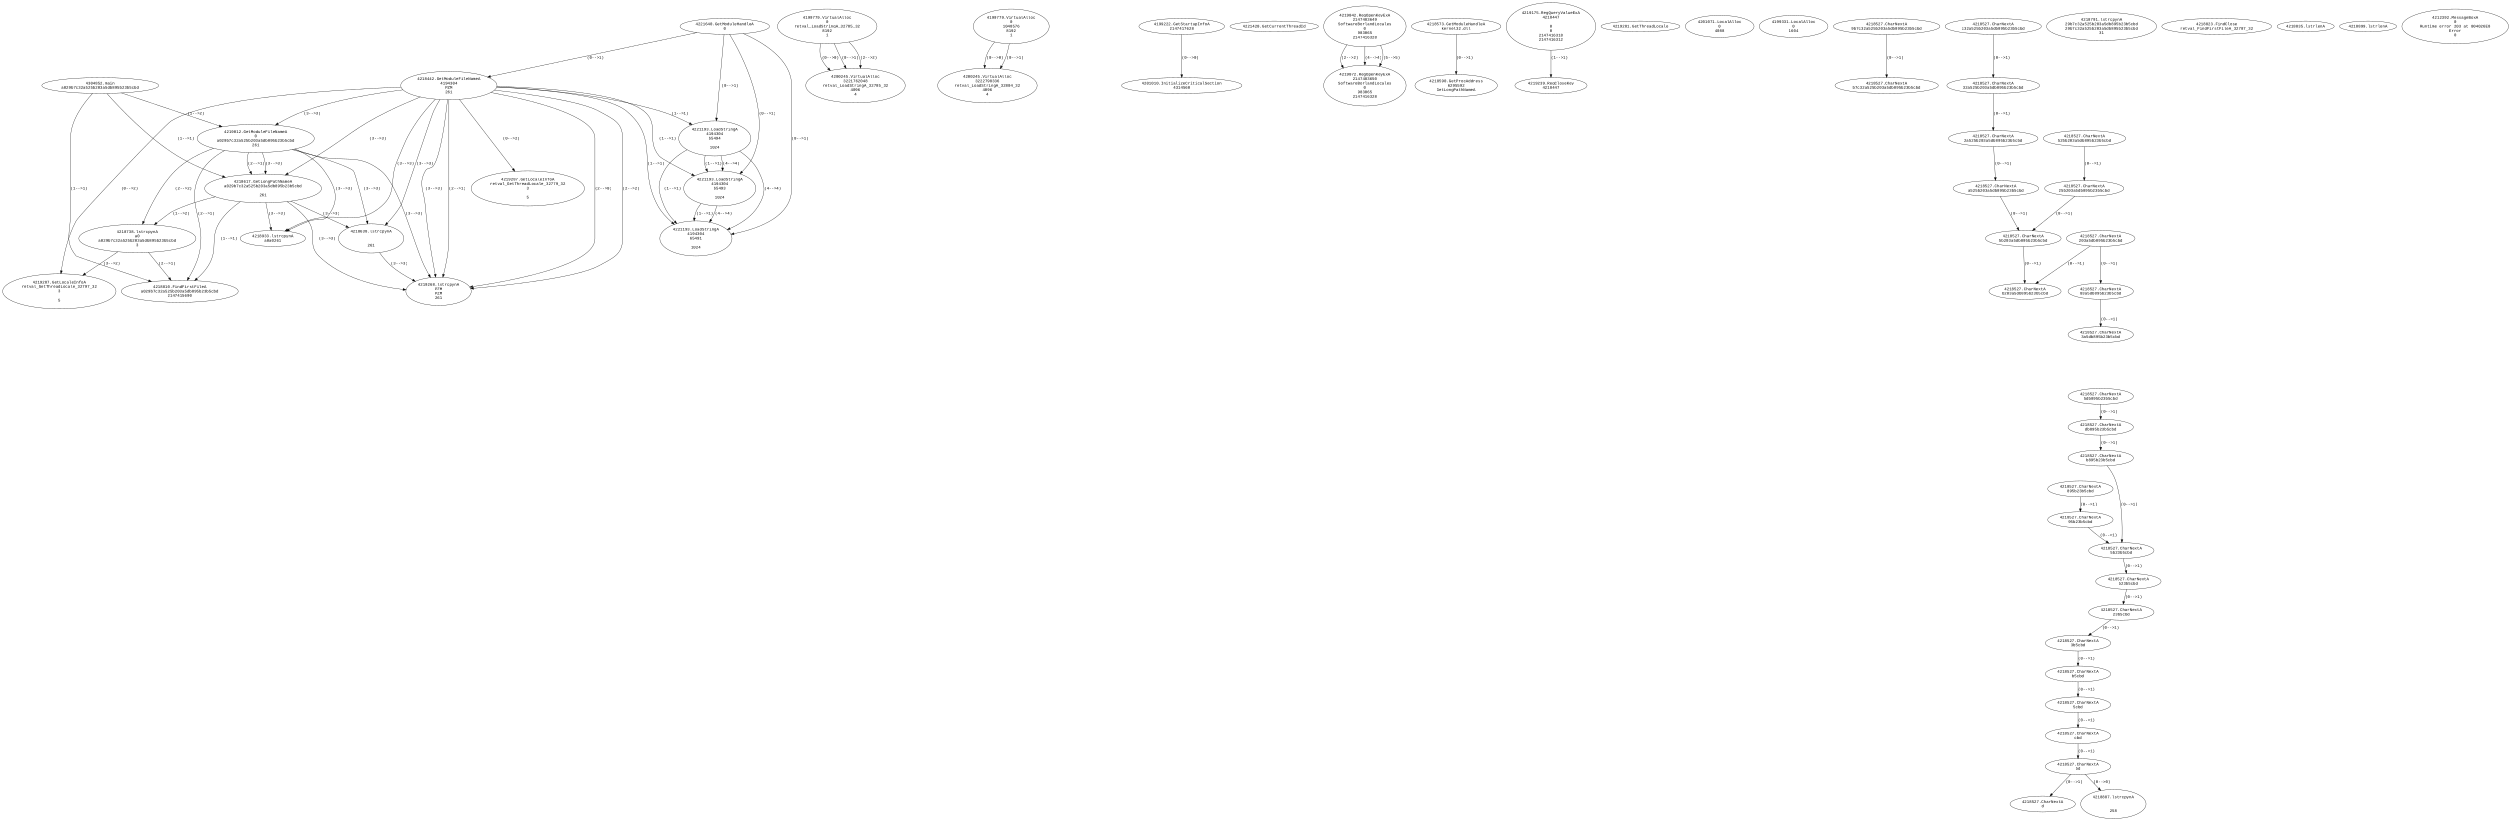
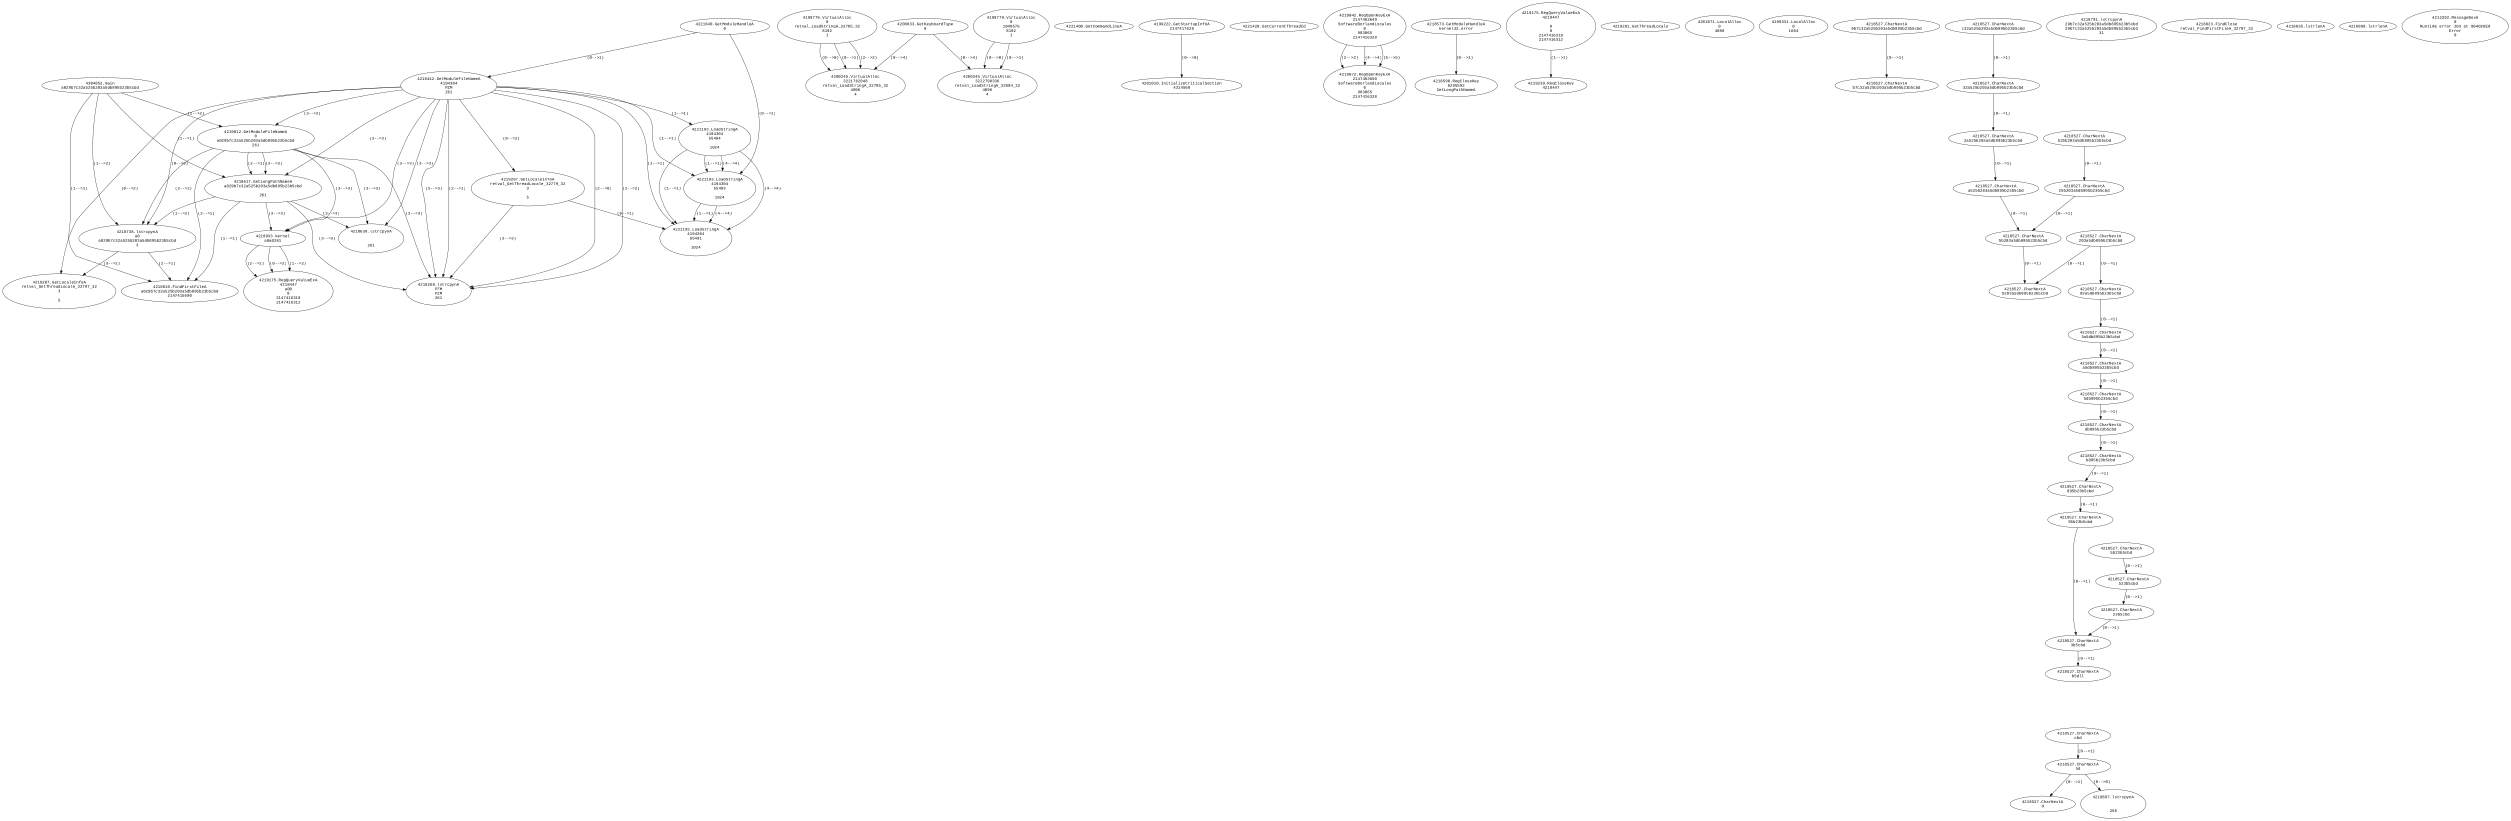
node "4208833.GetKeyboardType 0": added
node "4221400.GetCommandLineA": added
node "4218573.GetModuleHandleA kernel32.dll": label "4218573.GetModuleHandleA kernel32.dll" -> "4218573.GetModuleHandleA kernel32.error"
edge "4221640.GetModuleHandleA 0" -> "4221193.LoadStringA 4194304 65494 1024": removed, label "(0-->1)"
node "4218590.GetProcAddress 6295592 GetLongPathNameA": label "4218590.GetProcAddress 6295592 GetLongPathNameA" -> "4218590.RegCloseKey 6295592 GetLongPathNameA"
edge "4218442.GetModuleFileNameA 4194304 PZM 261" -> "4218738.lstrcpynA a0 a029b7c32a525b203a5db895b23b5cbd 3": added, label "(0-->3)"
edge "4221640.GetModuleHandleA 0" -> "4221193.LoadStringA 4194304 65491 1024": now "4219287.GetLocaleInfoA retval_GetThreadLocale_32779_32 3 5" -> "4221193.LoadStringA 4194304 65491 1024"
edge "4304852.main a029b7c32a525b203a5db895b23b5cbd" -> "4218738.lstrcpynA a0 a029b7c32a525b203a5db895b23b5cbd 3": added, label "(1-->2)"
node "4218933.lstrcpynA a0a0261": label "4218933.lstrcpynA a0a0261" -> "4218933.kernel a0a0261"
edge "4218638.lstrcpynA 261" -> "4219268.lstrcpynA PZM PZM 261": now "4219287.GetLocaleInfoA retval_GetThreadLocale_32779_32 3 5" -> "4219268.lstrcpynA PZM PZM 261"
node "4219175.RegQueryValueExA 4218447 a00 0 2147416318 2147416312": added
node "4218527.CharNextA a5db895b23b5cbd": added
edge "4218527.CharNextA b895b23b5cbd" -> "4218527.CharNextA 5b23b5cbd": now "4218527.CharNextA b895b23b5cbd" -> "4218527.CharNextA 895b23b5cbd"
edge "4218527.CharNextA 95b23b5cbd" -> "4218527.CharNextA 5b23b5cbd": now "4218527.CharNextA 95b23b5cbd" -> "4218527.CharNextA 3b5cbd"
node "4218527.CharNextA b5cbd": label "4218527.CharNextA b5cbd" -> "4218527.CharNextA b5dll"
node "4218527.CharNextA 5cbd": removed
